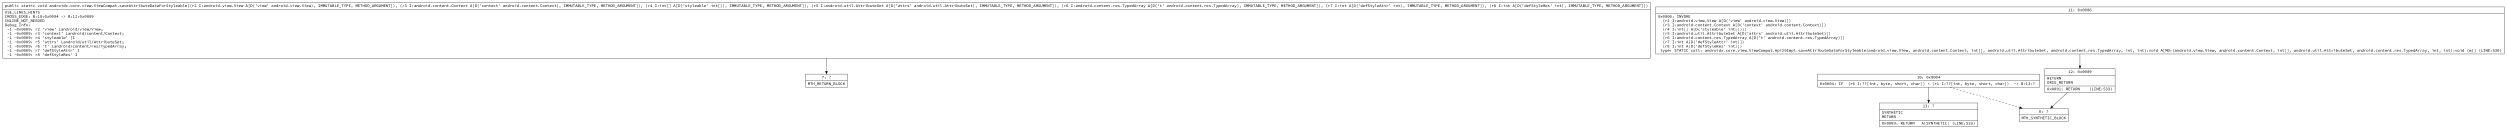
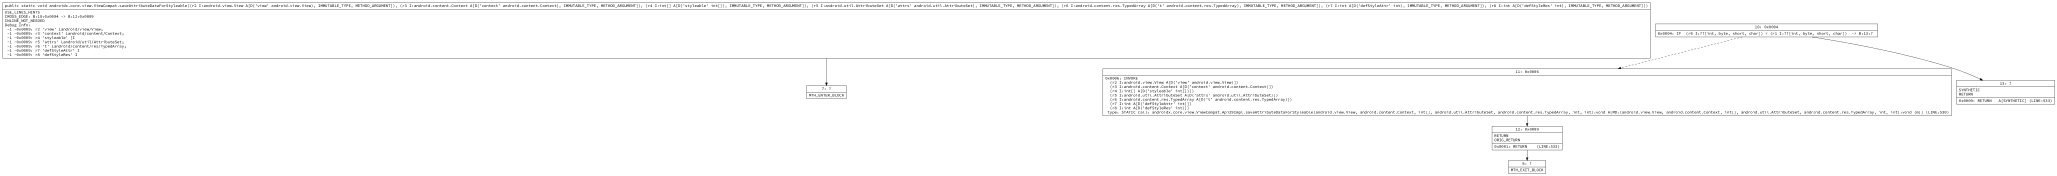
node "7: ?": text "MTH_RETURN_BLOCK" -> "MTH_ENTER_BLOCK"
edge "10: 0x0004" -> "8: ?": now "10: 0x0004" -> "11: 0x0006"
node "8: ?": text "MTH_SYNTHETIC_BLOCK" -> "MTH_EXIT_BLOCK"
